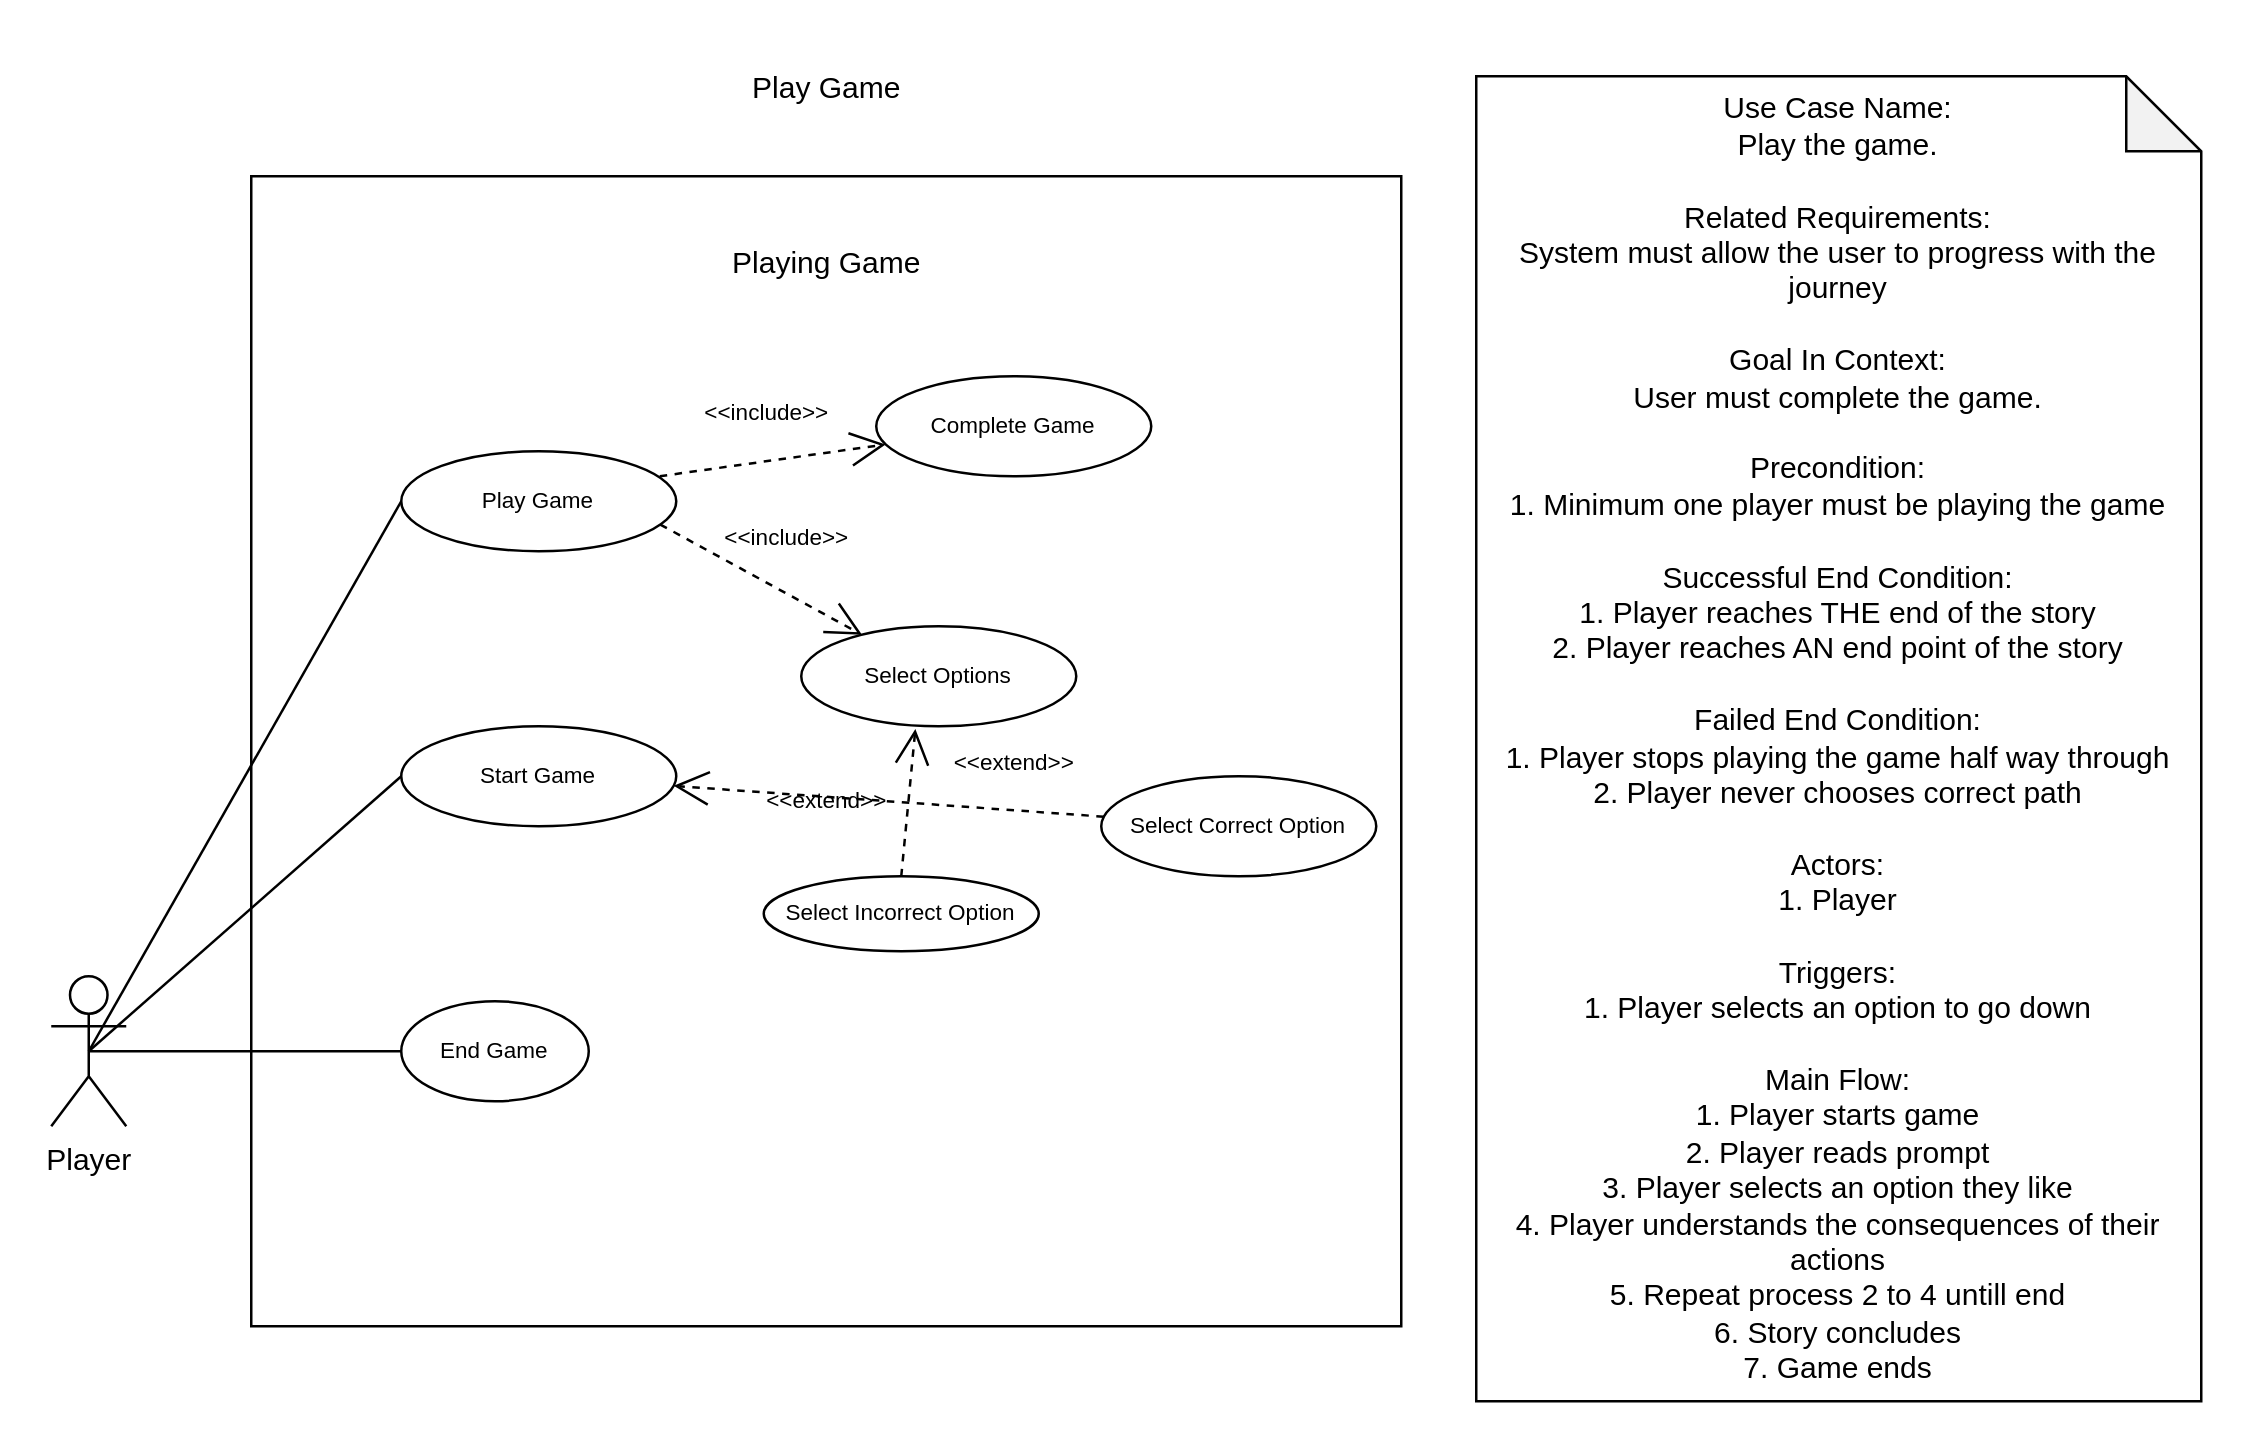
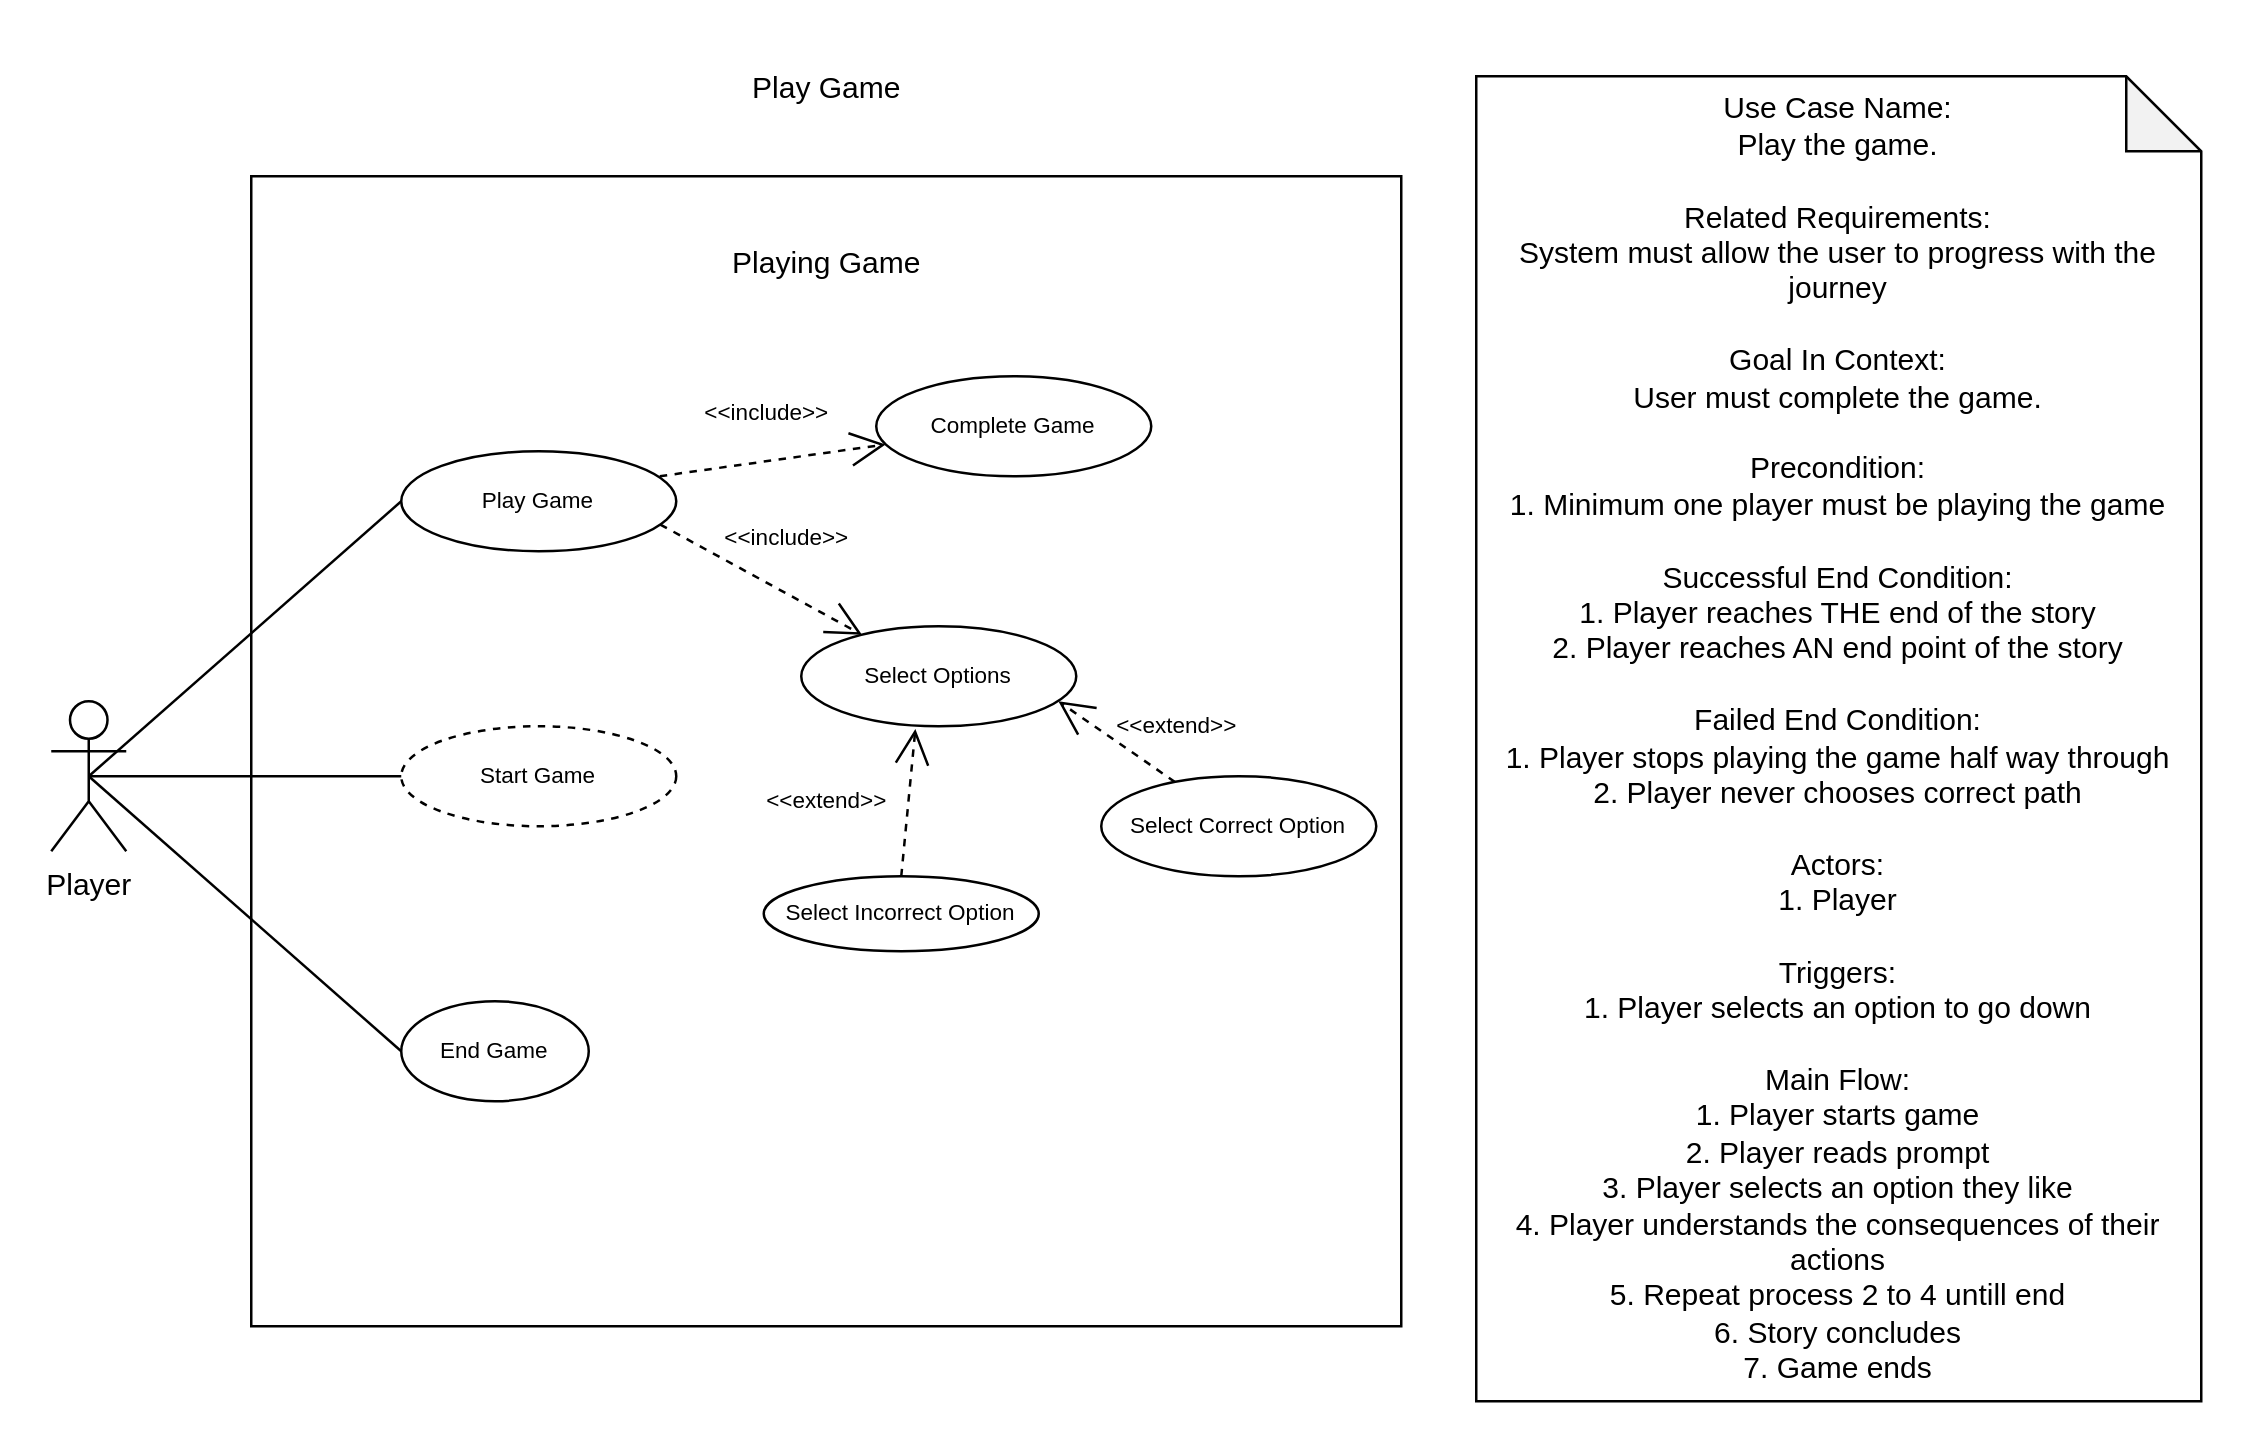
node "Start Game": style solid -> dashed
edge "Select Correct Option" -> "Start Game": now "Select Correct Option" -> "Select Options"
node "Player": moved (89, 1051) -> (89, 776)
